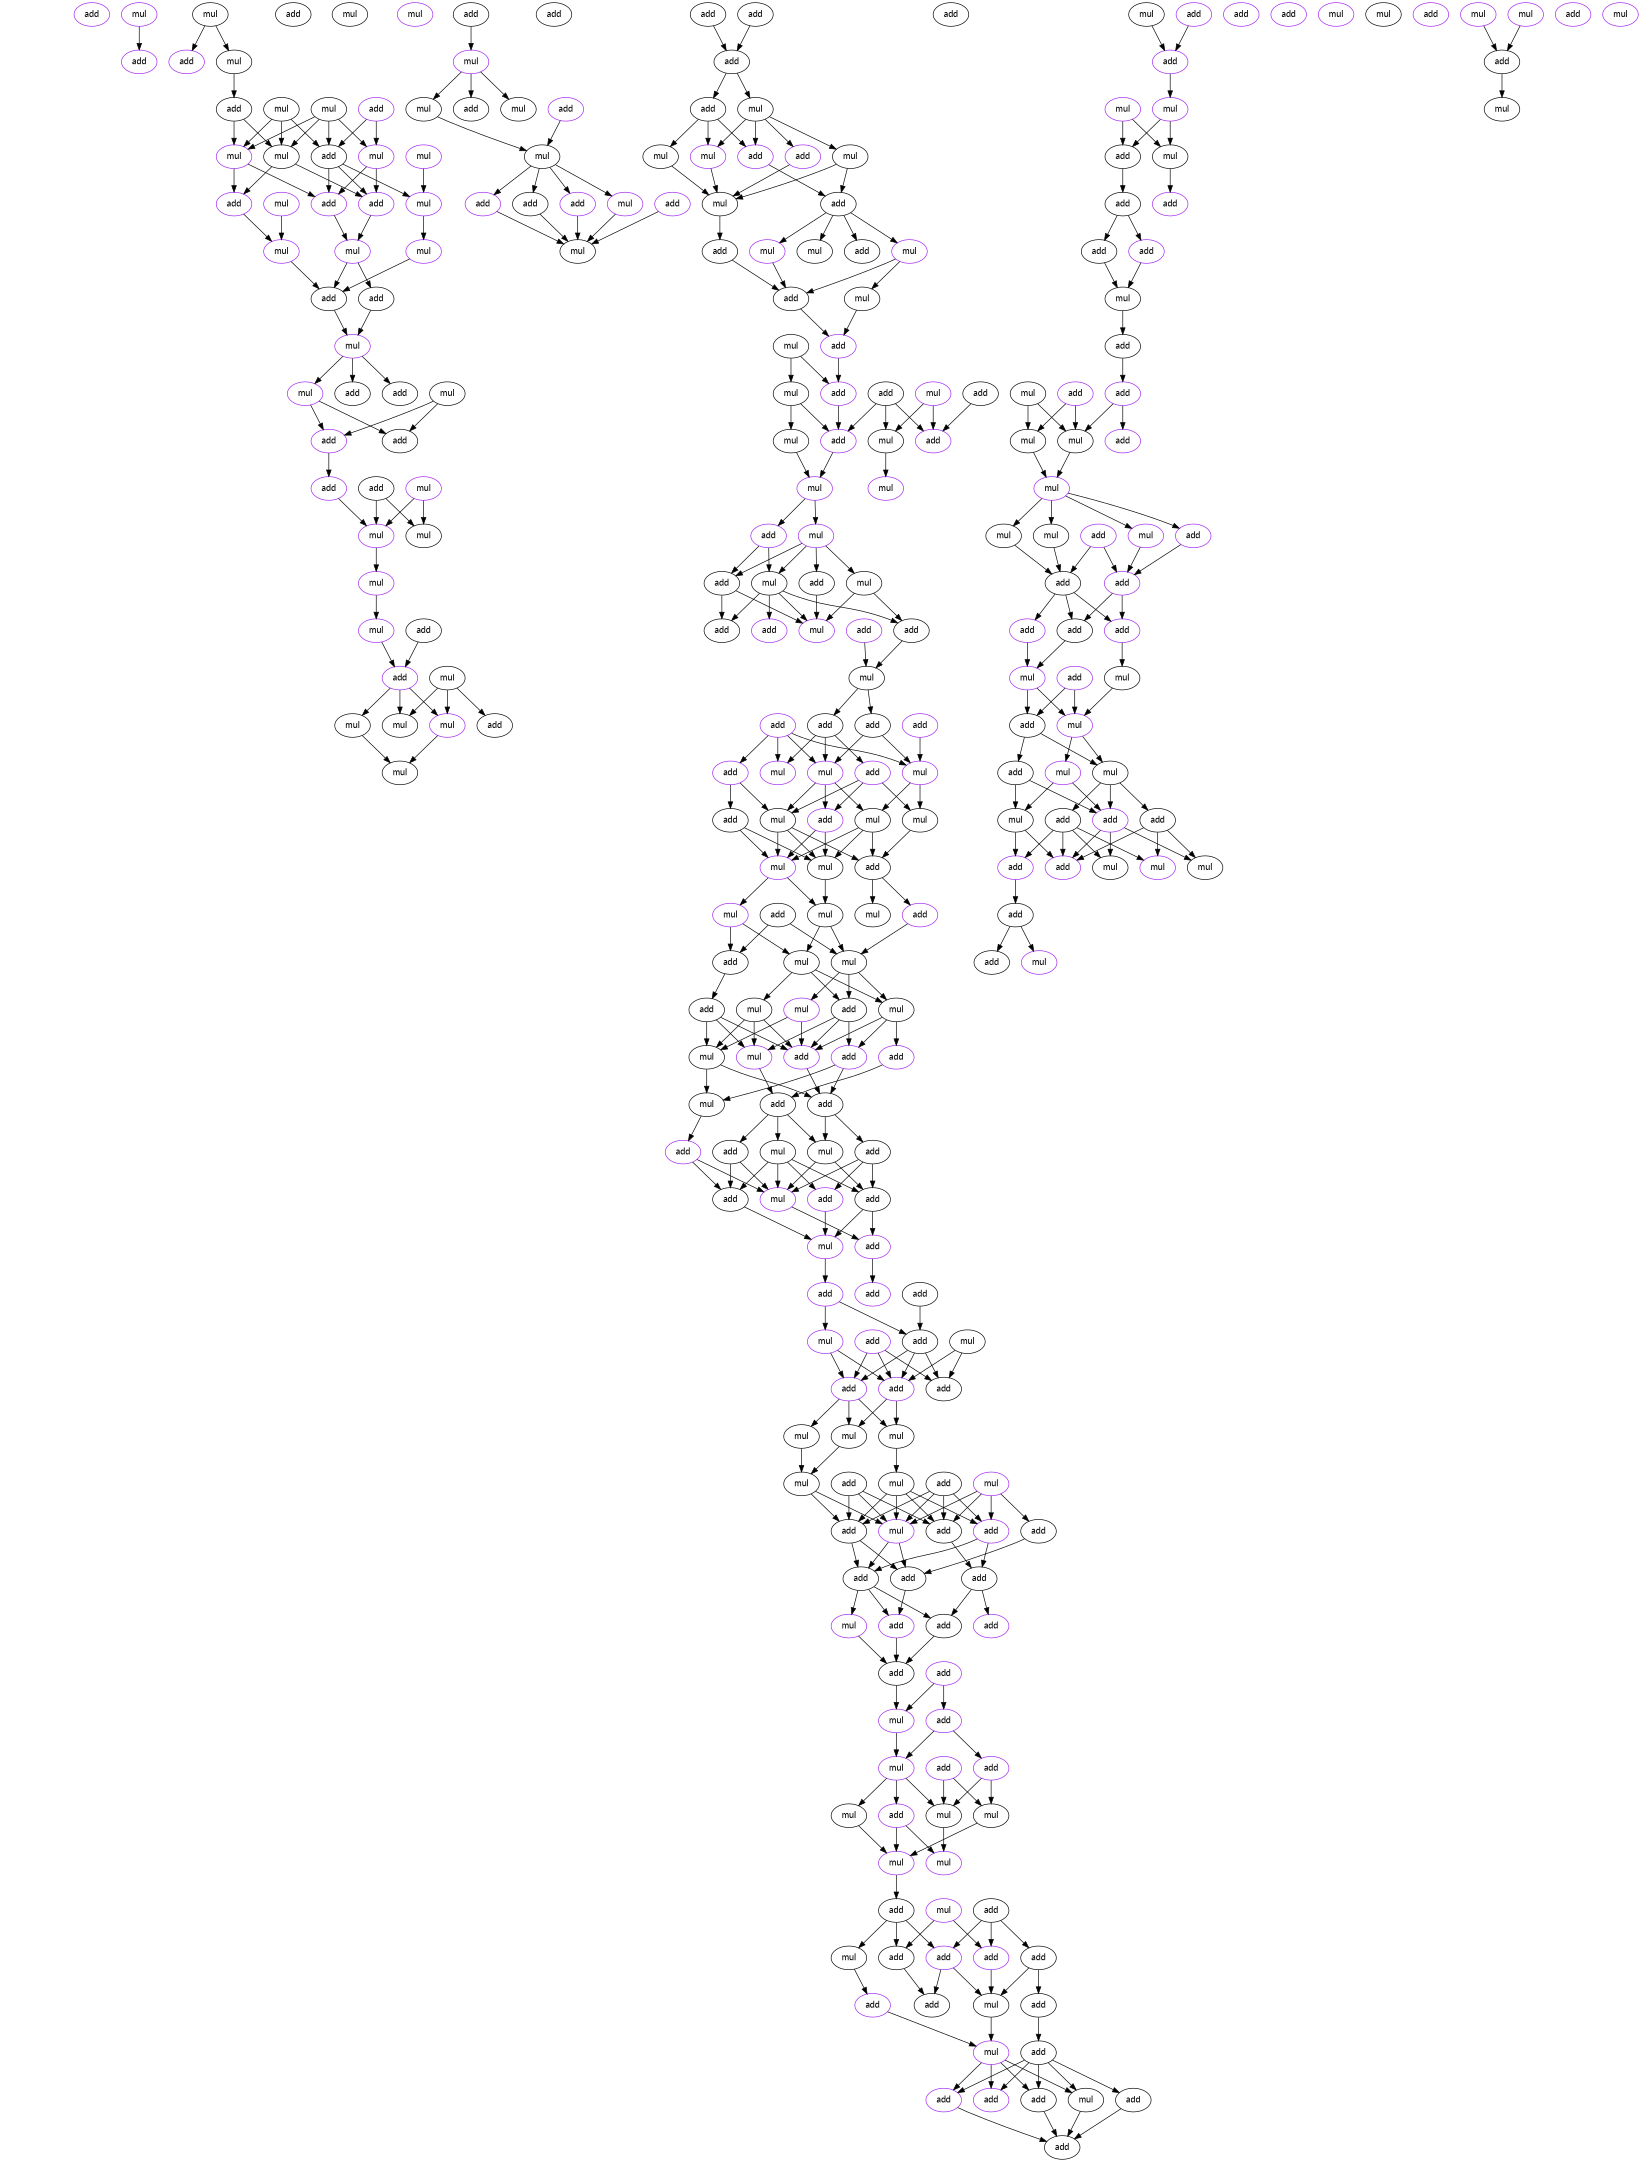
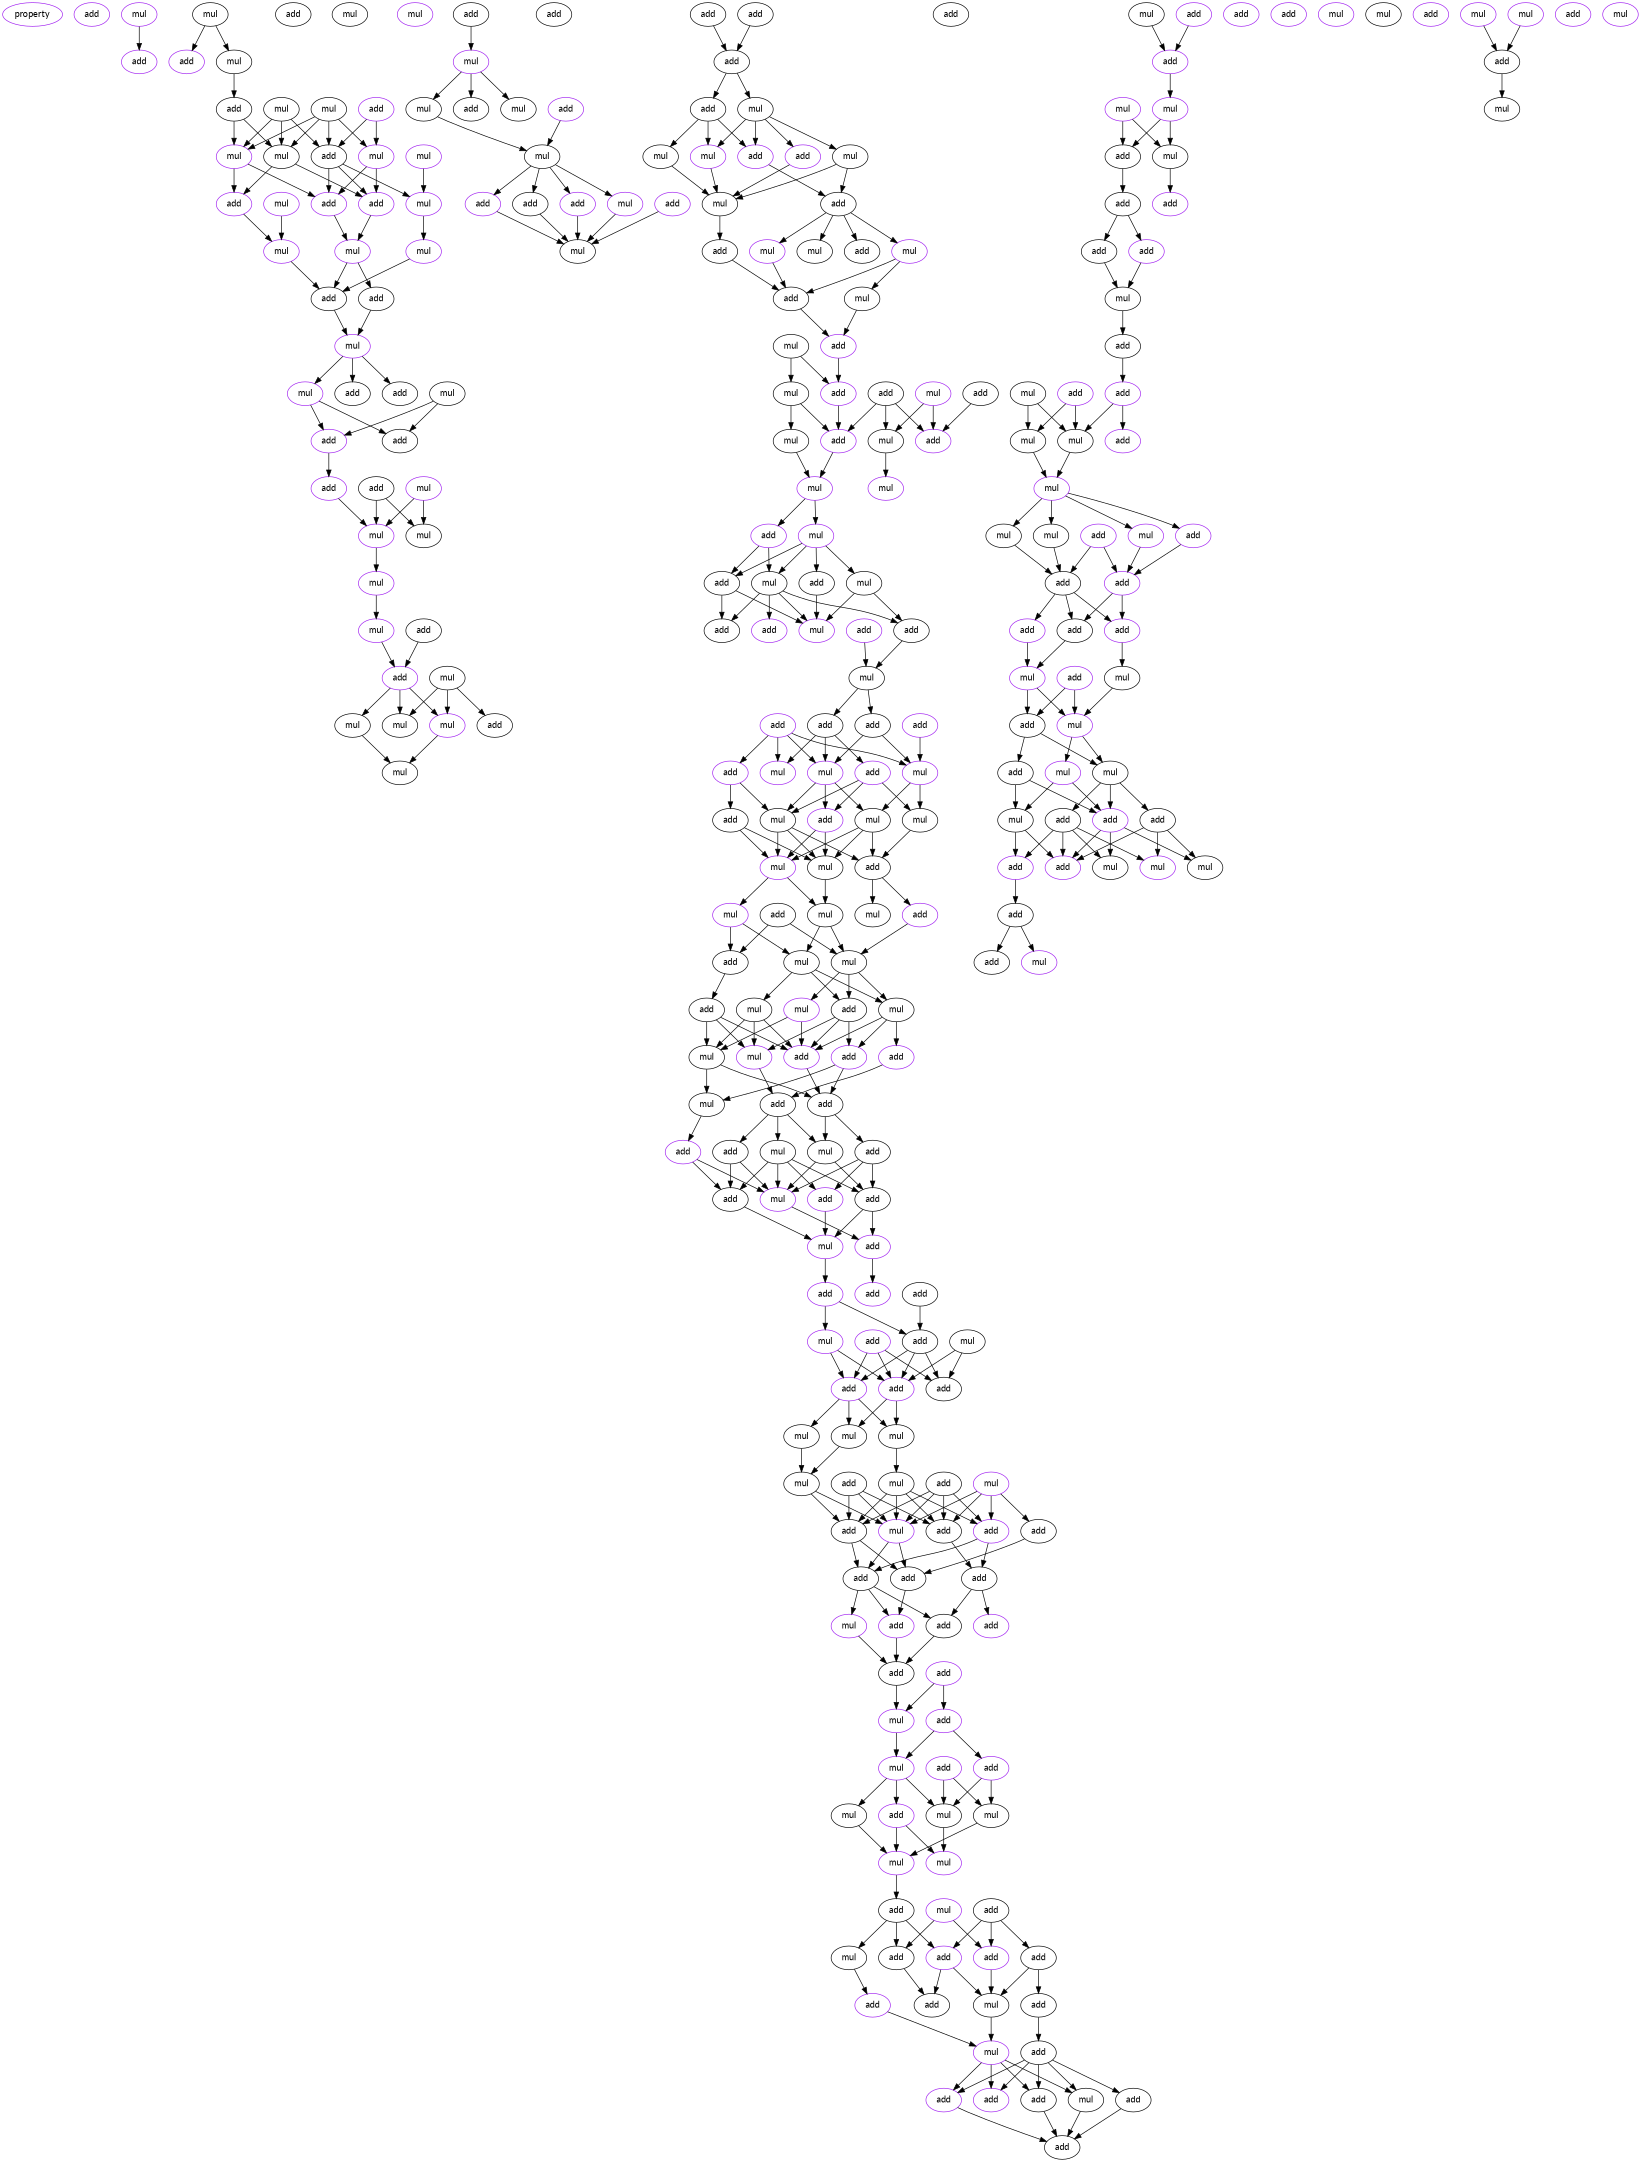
node "property": added
